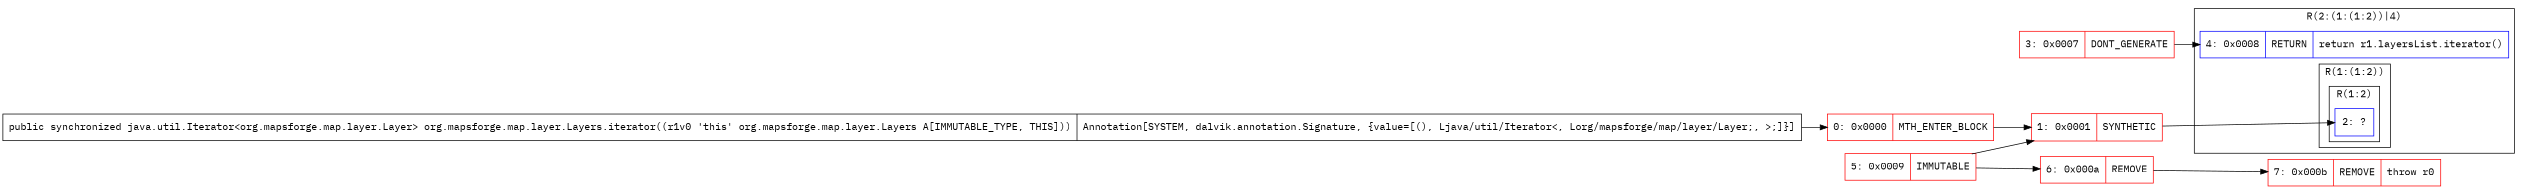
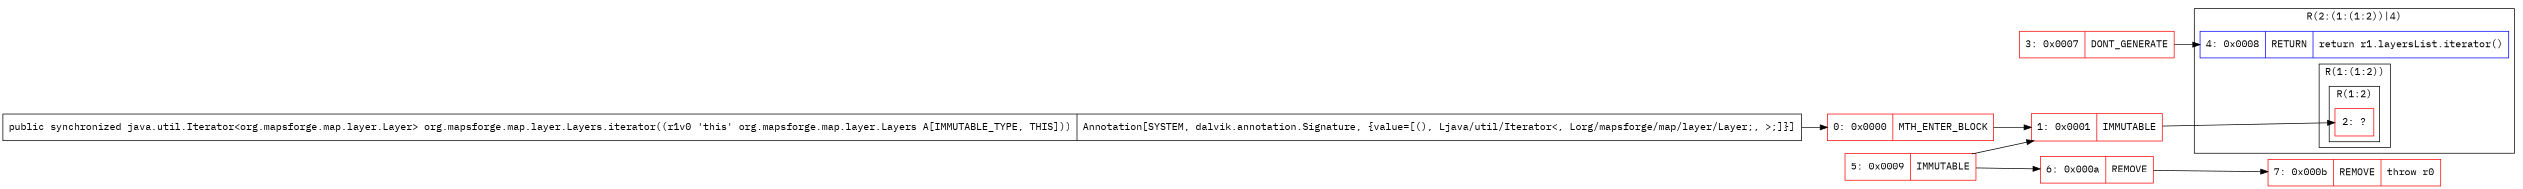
node "2: ?": color blue -> red
node "1: 0x0001": text "SYNTHETIC" -> "IMMUTABLE"
